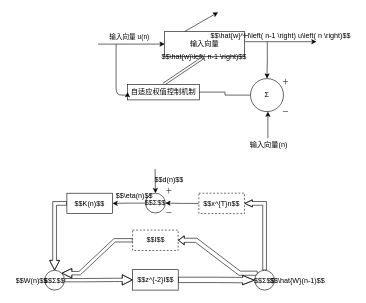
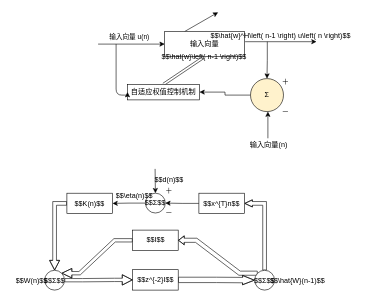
edge "自适应权值控制机制" -- "Σ": arrowhead none -> classic
node "Σ": fillcolor #ffffff -> #fff2cc
node "$$x^{T}n$$": style dashed -> solid
node "$$I$$": style dashed -> solid
